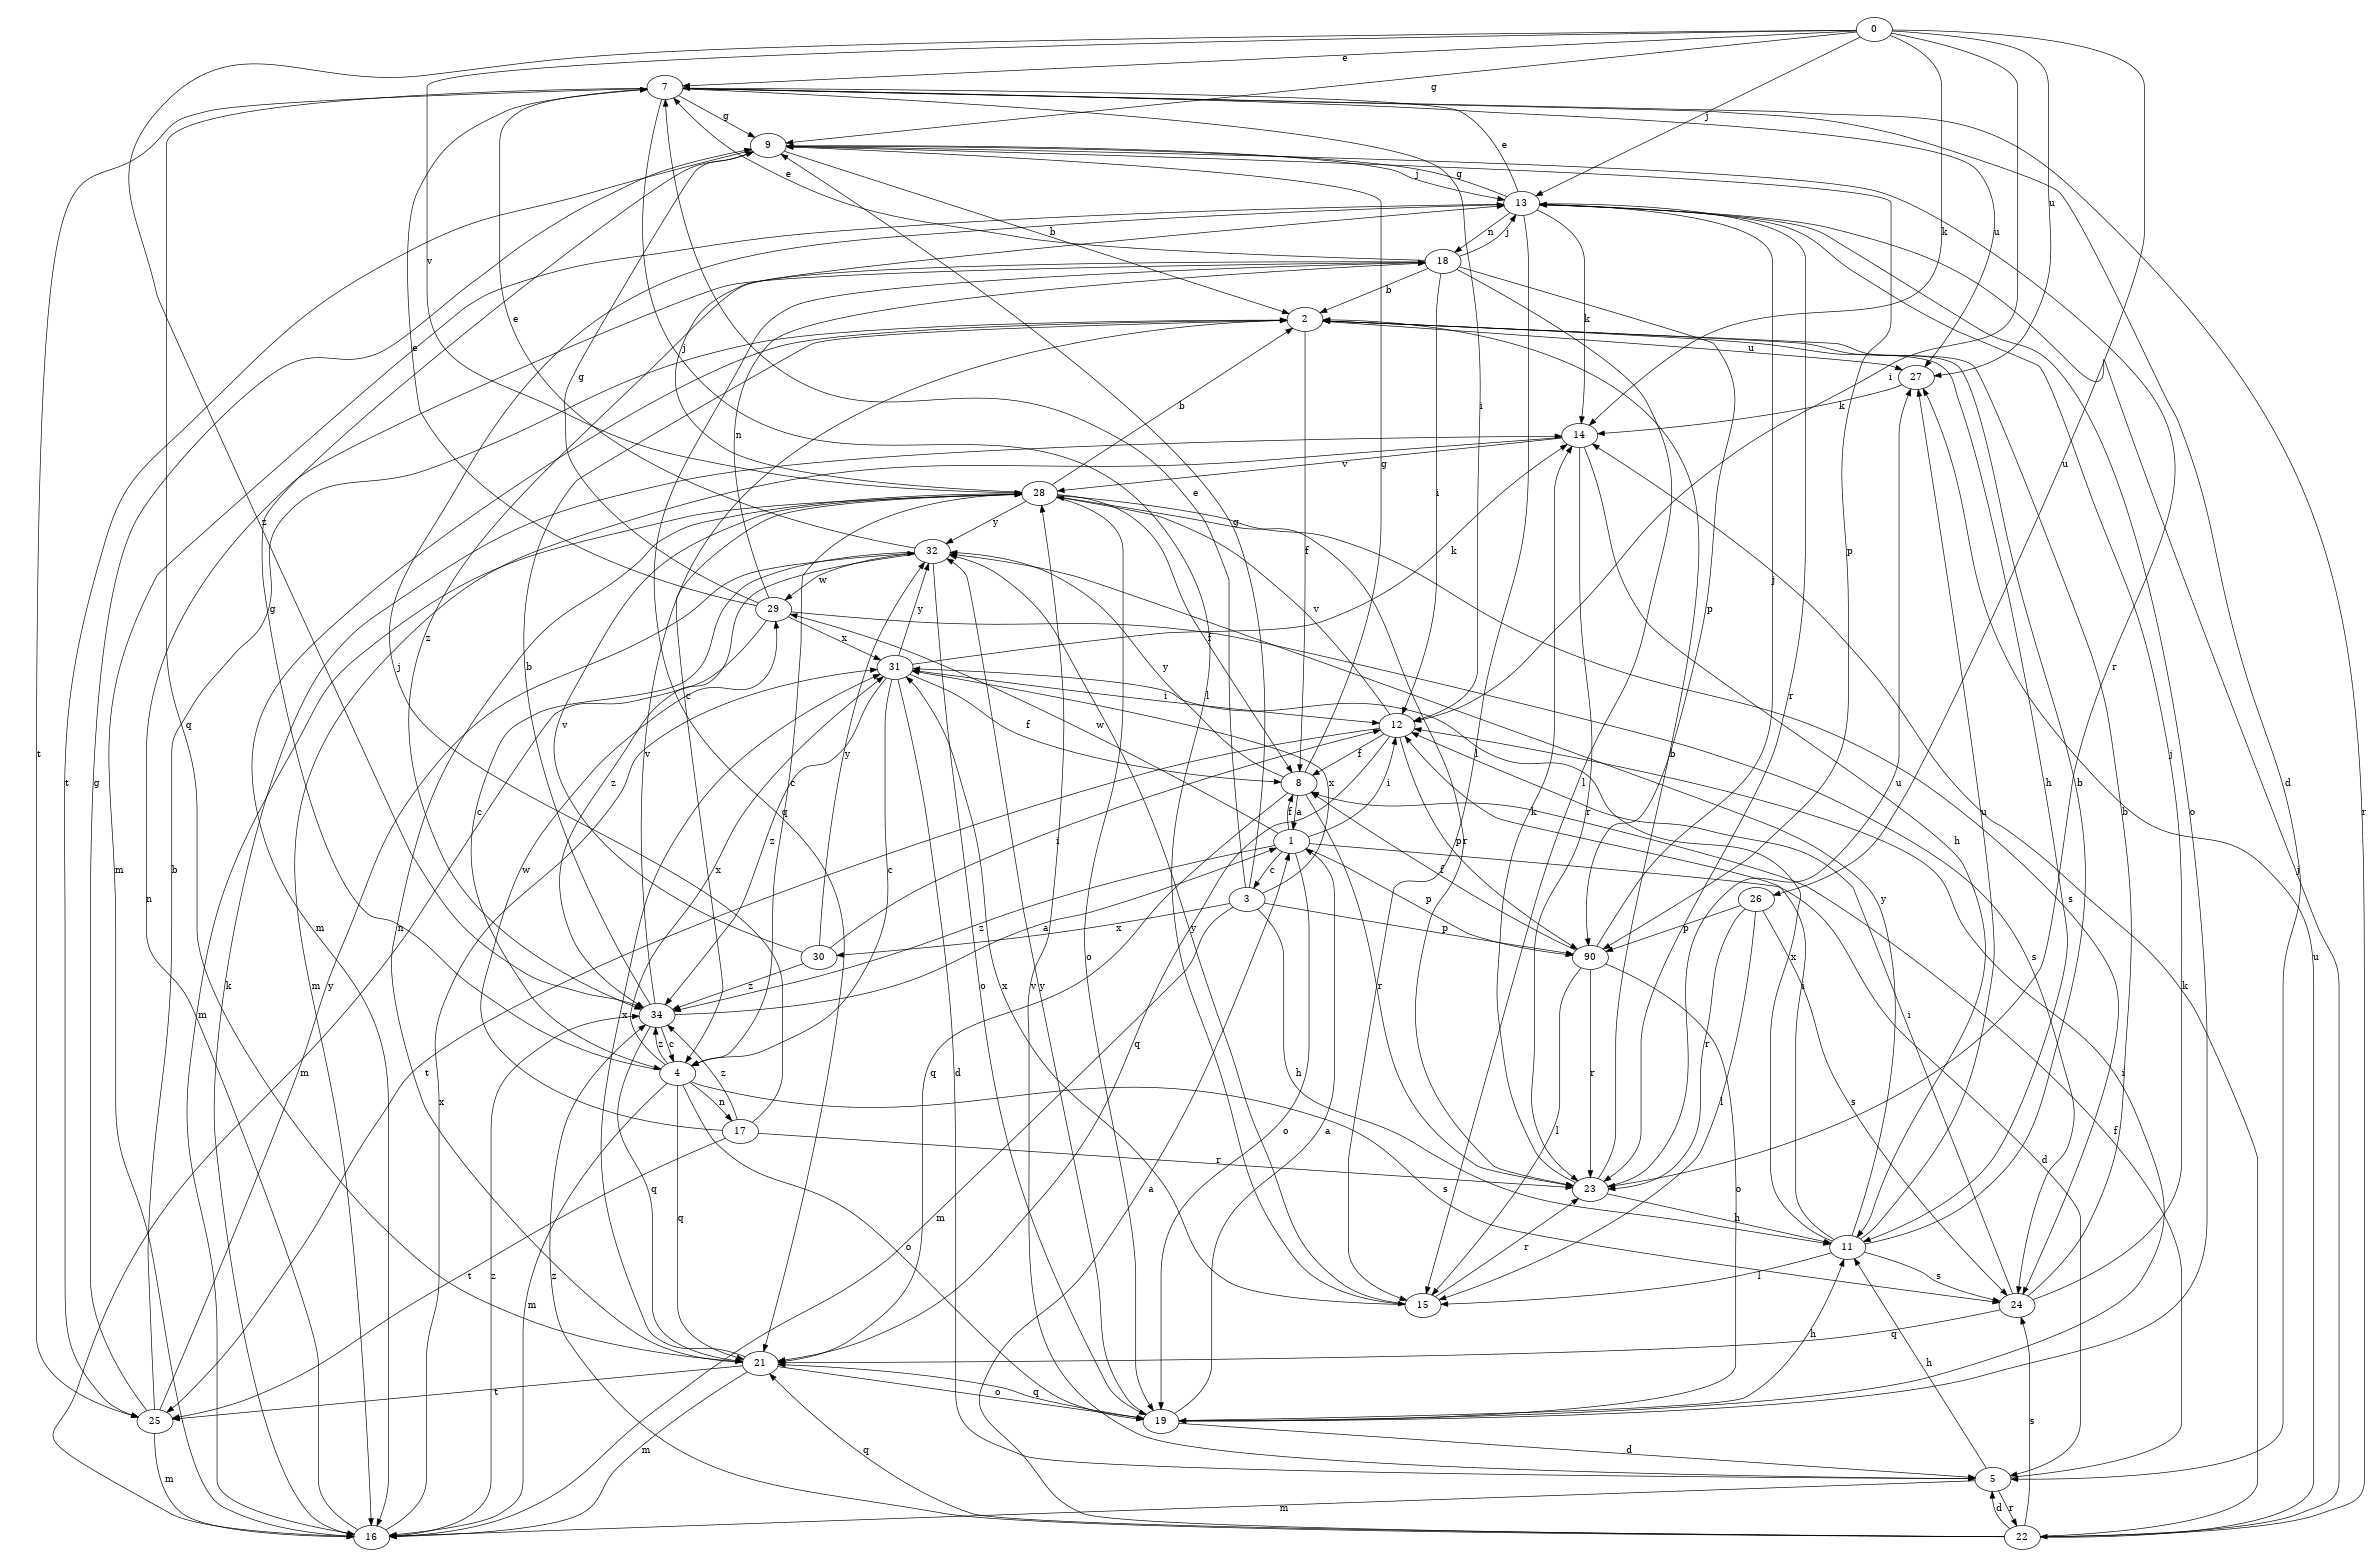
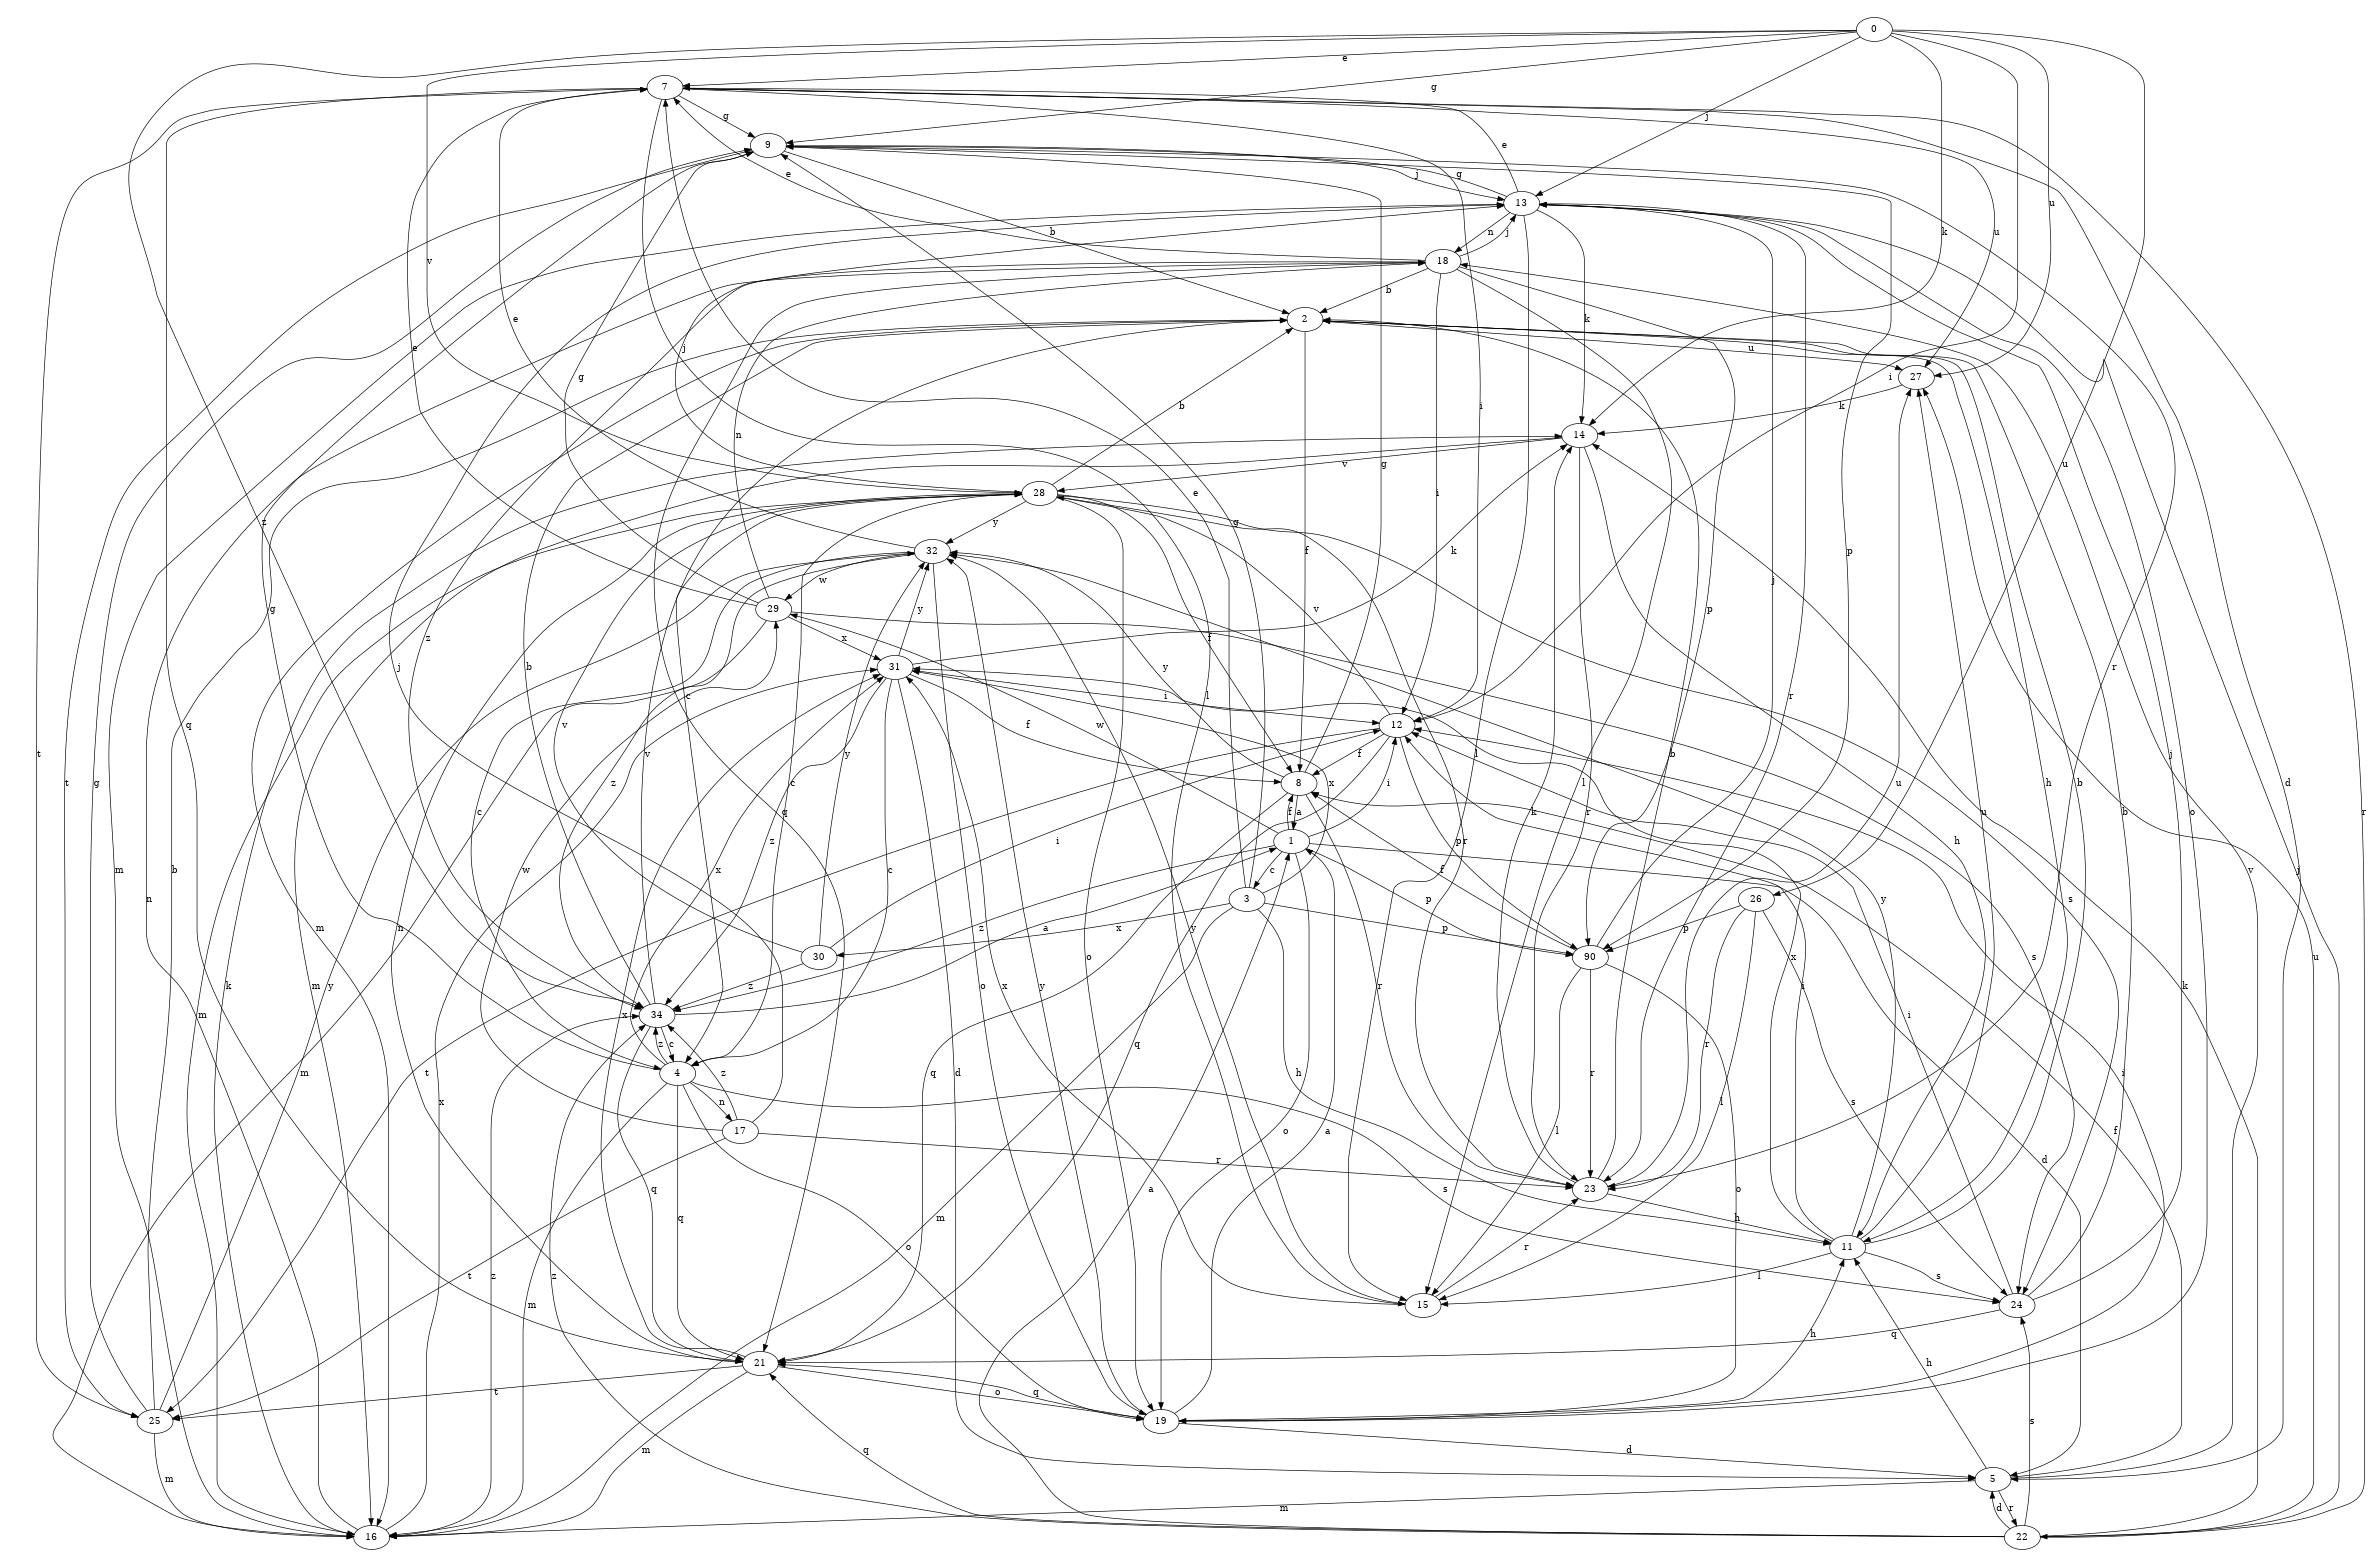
edge "5" -> "28": now "5" -> "18"
